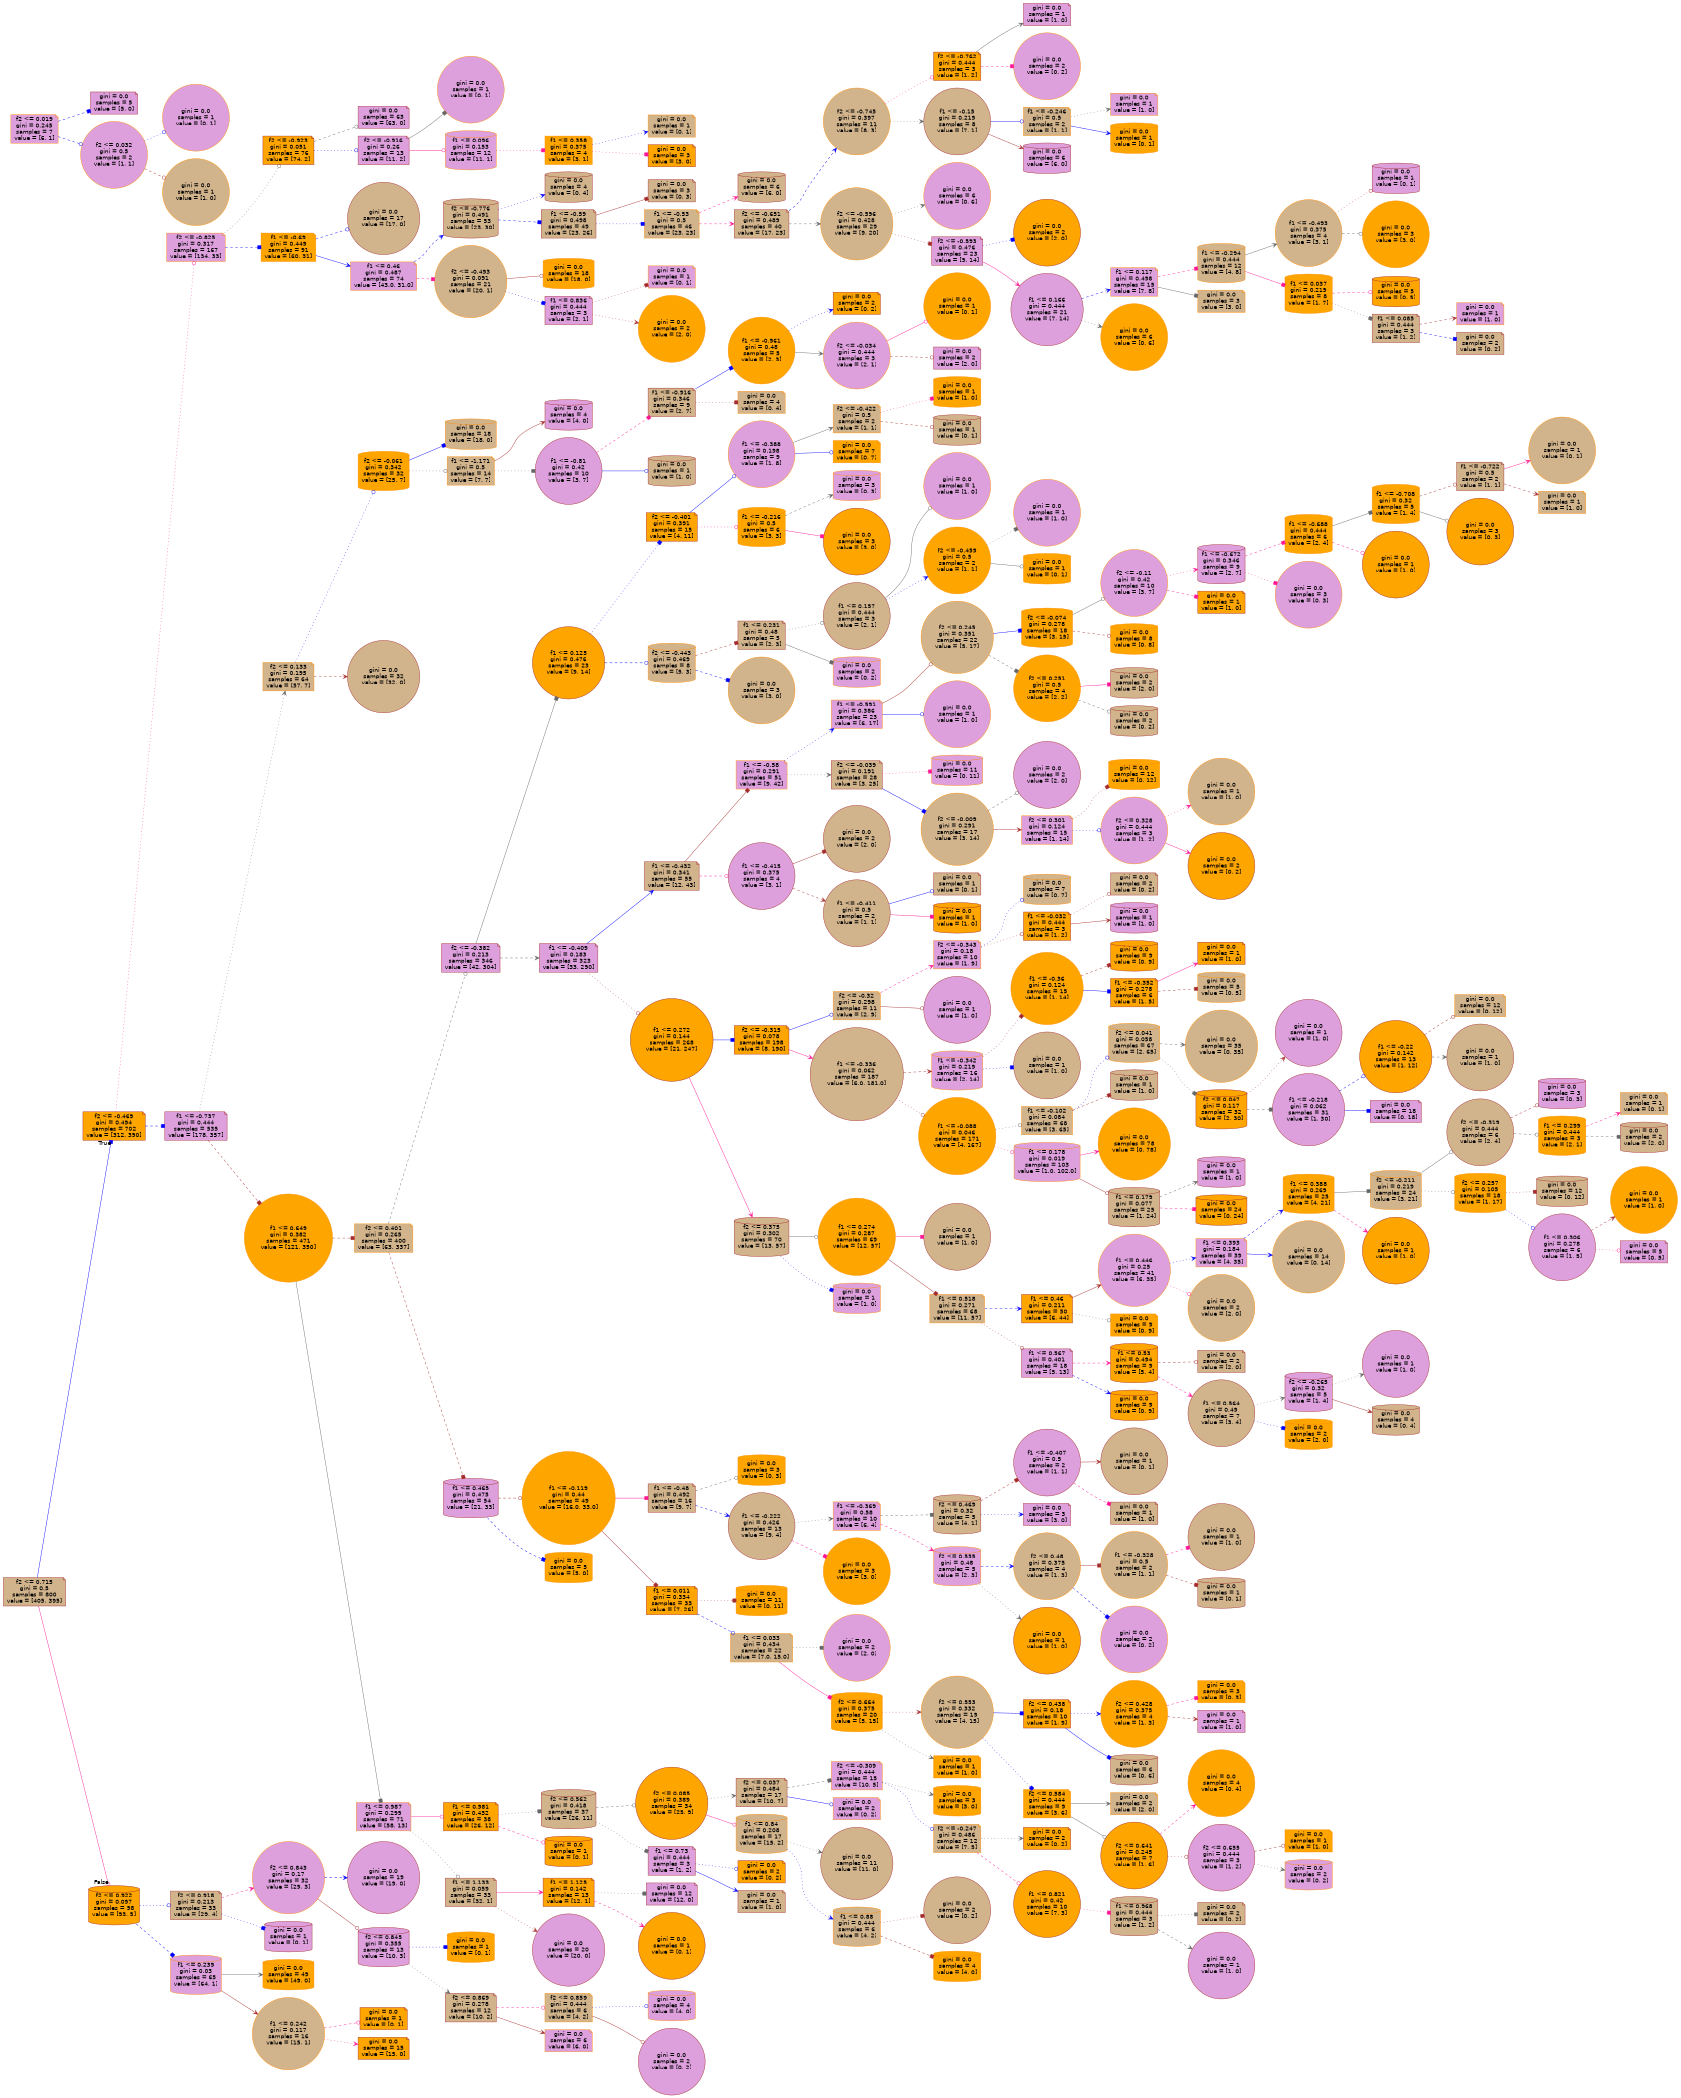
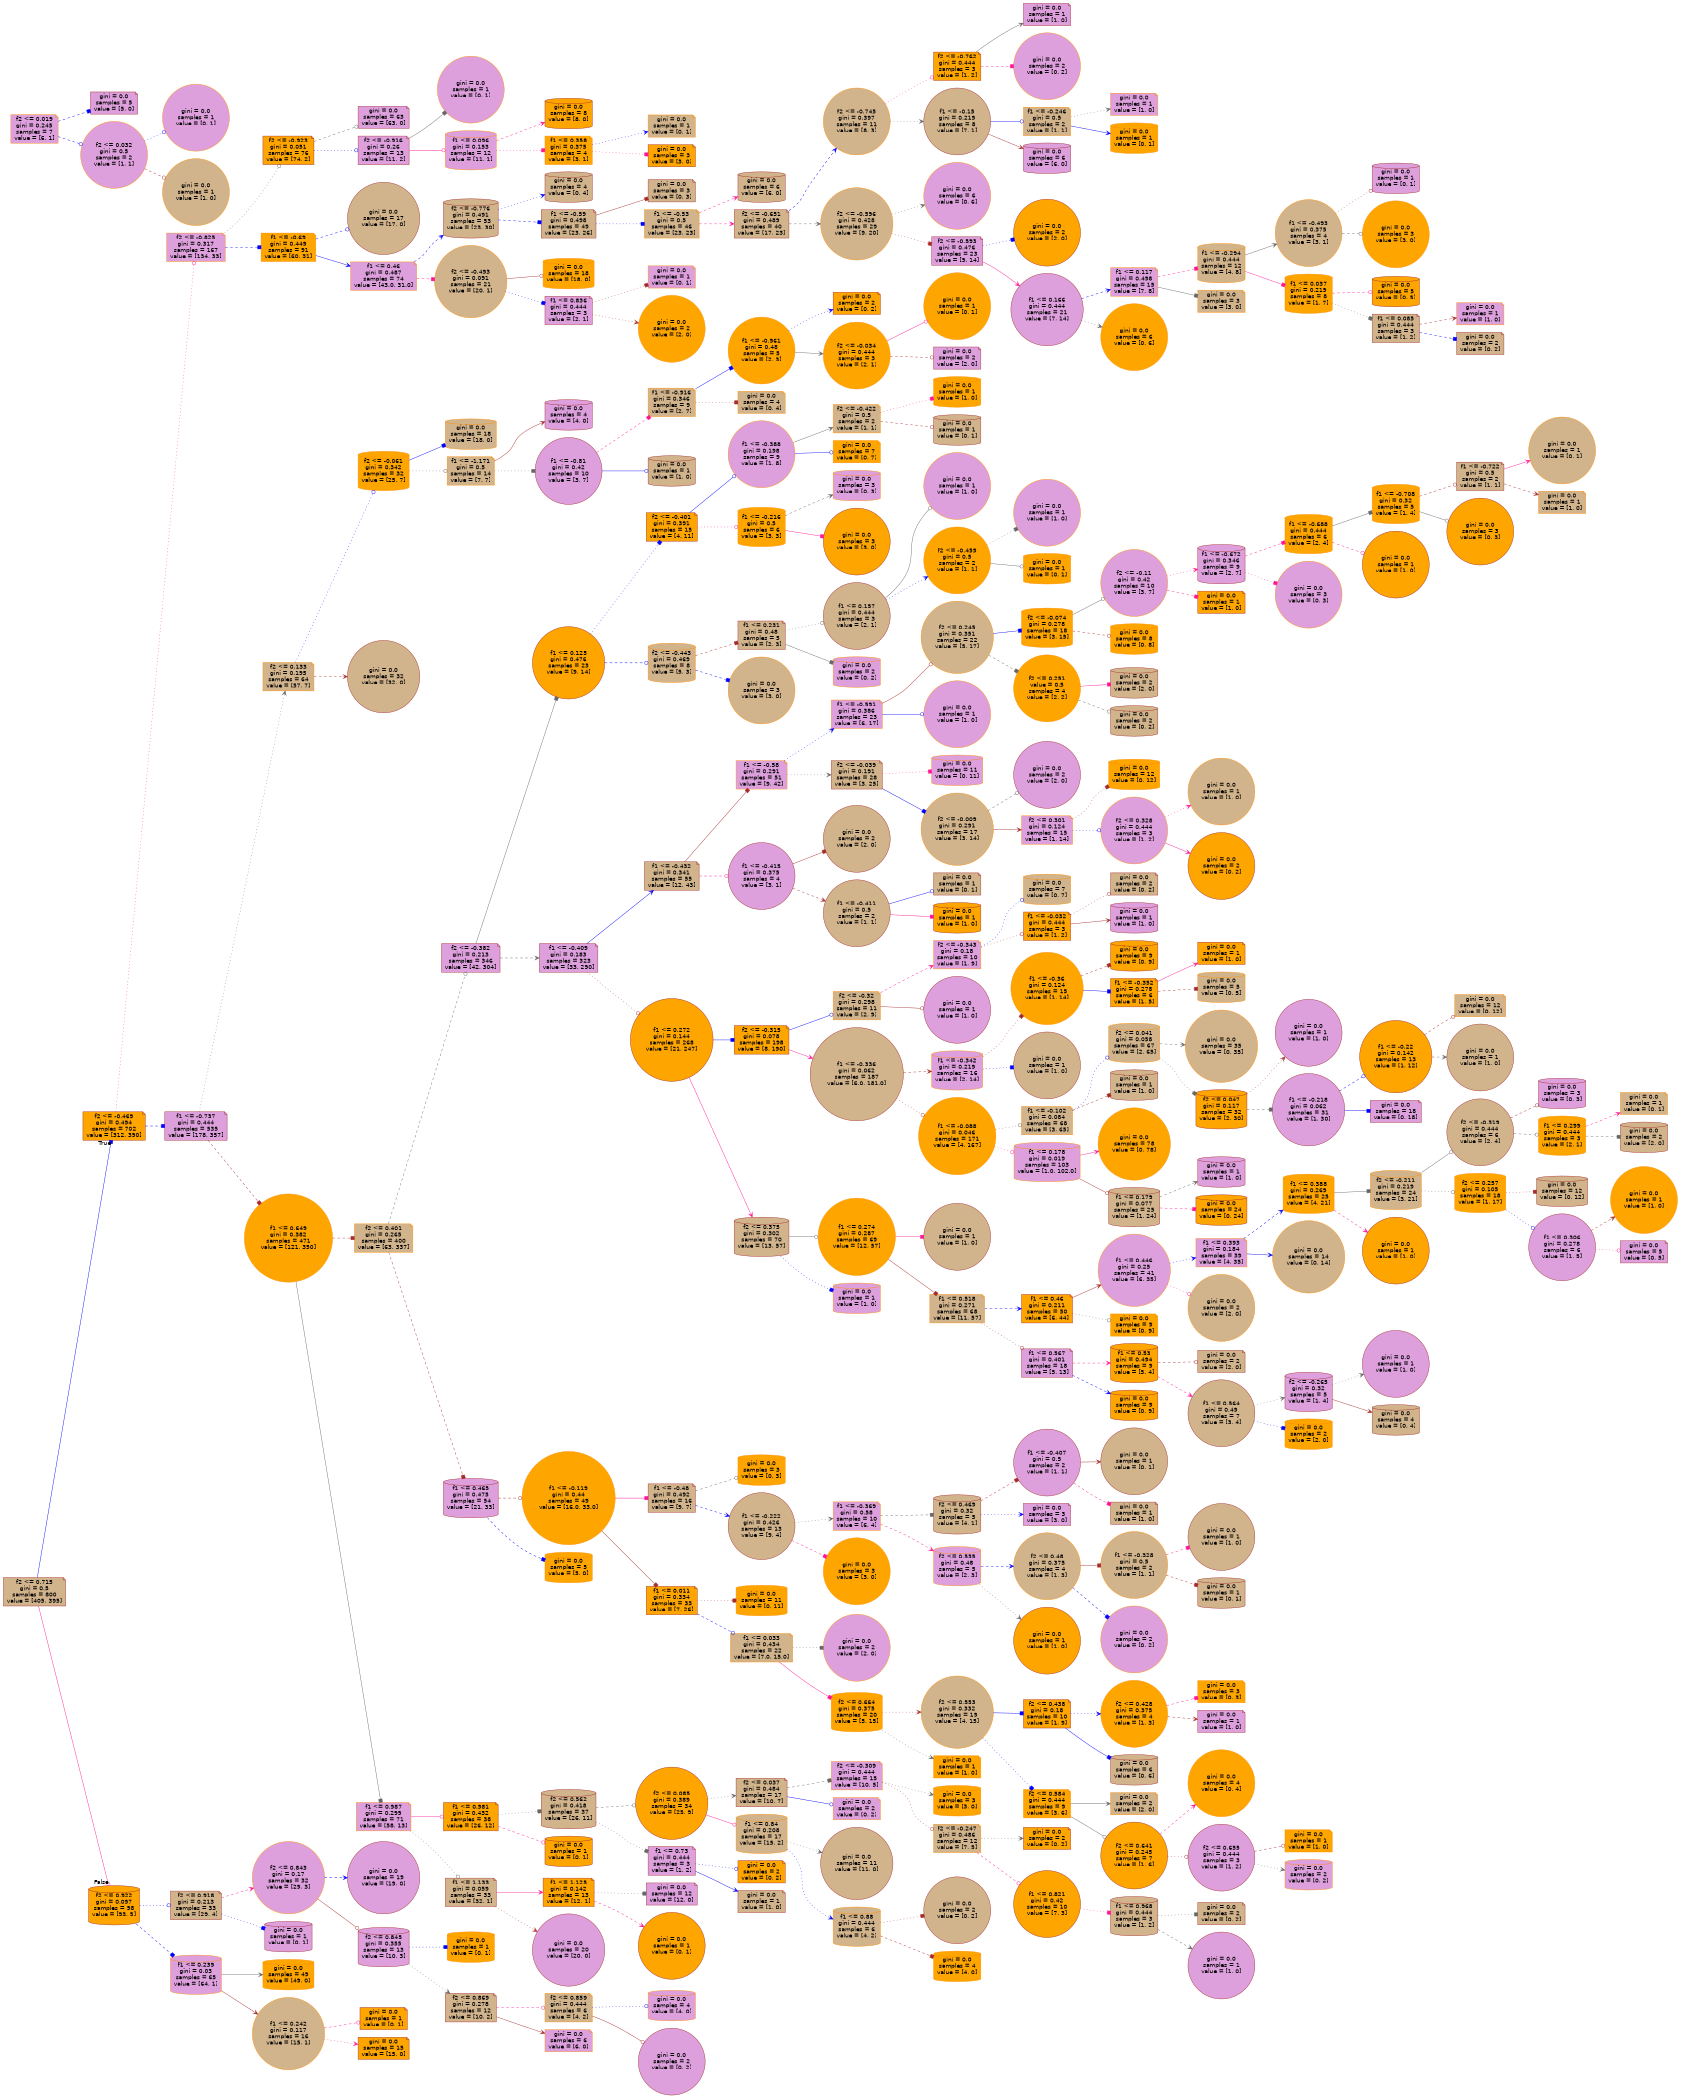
node "gini = 0.0 samples = 8 value = [8, 0]": added
node "f2 <= -0.034 gini = 0.444 samples = 3 value = [2, 1]": fillcolor plum -> orange
node "f1 <= -0.916 gini = 0.346 samples = 9 value = [2, 7]": color brown -> darkorange
node "f2 <= 0.251 gini = 0.5 samples = 4 value = [2, 2]": label "f2 <= 0.251 gini = 0.5 samples = 4 value = [2, 2]" -> "f2 <= 0.251 value = 0.5 samples = 4 value = [2, 2]"
edge "f2 <= -0.309 gini = 0.444 samples = 15 value = [10, 5]" -> "f2 <= -0.247 gini = 0.486 samples = 12 value = [7, 5]": color blue -> brown
